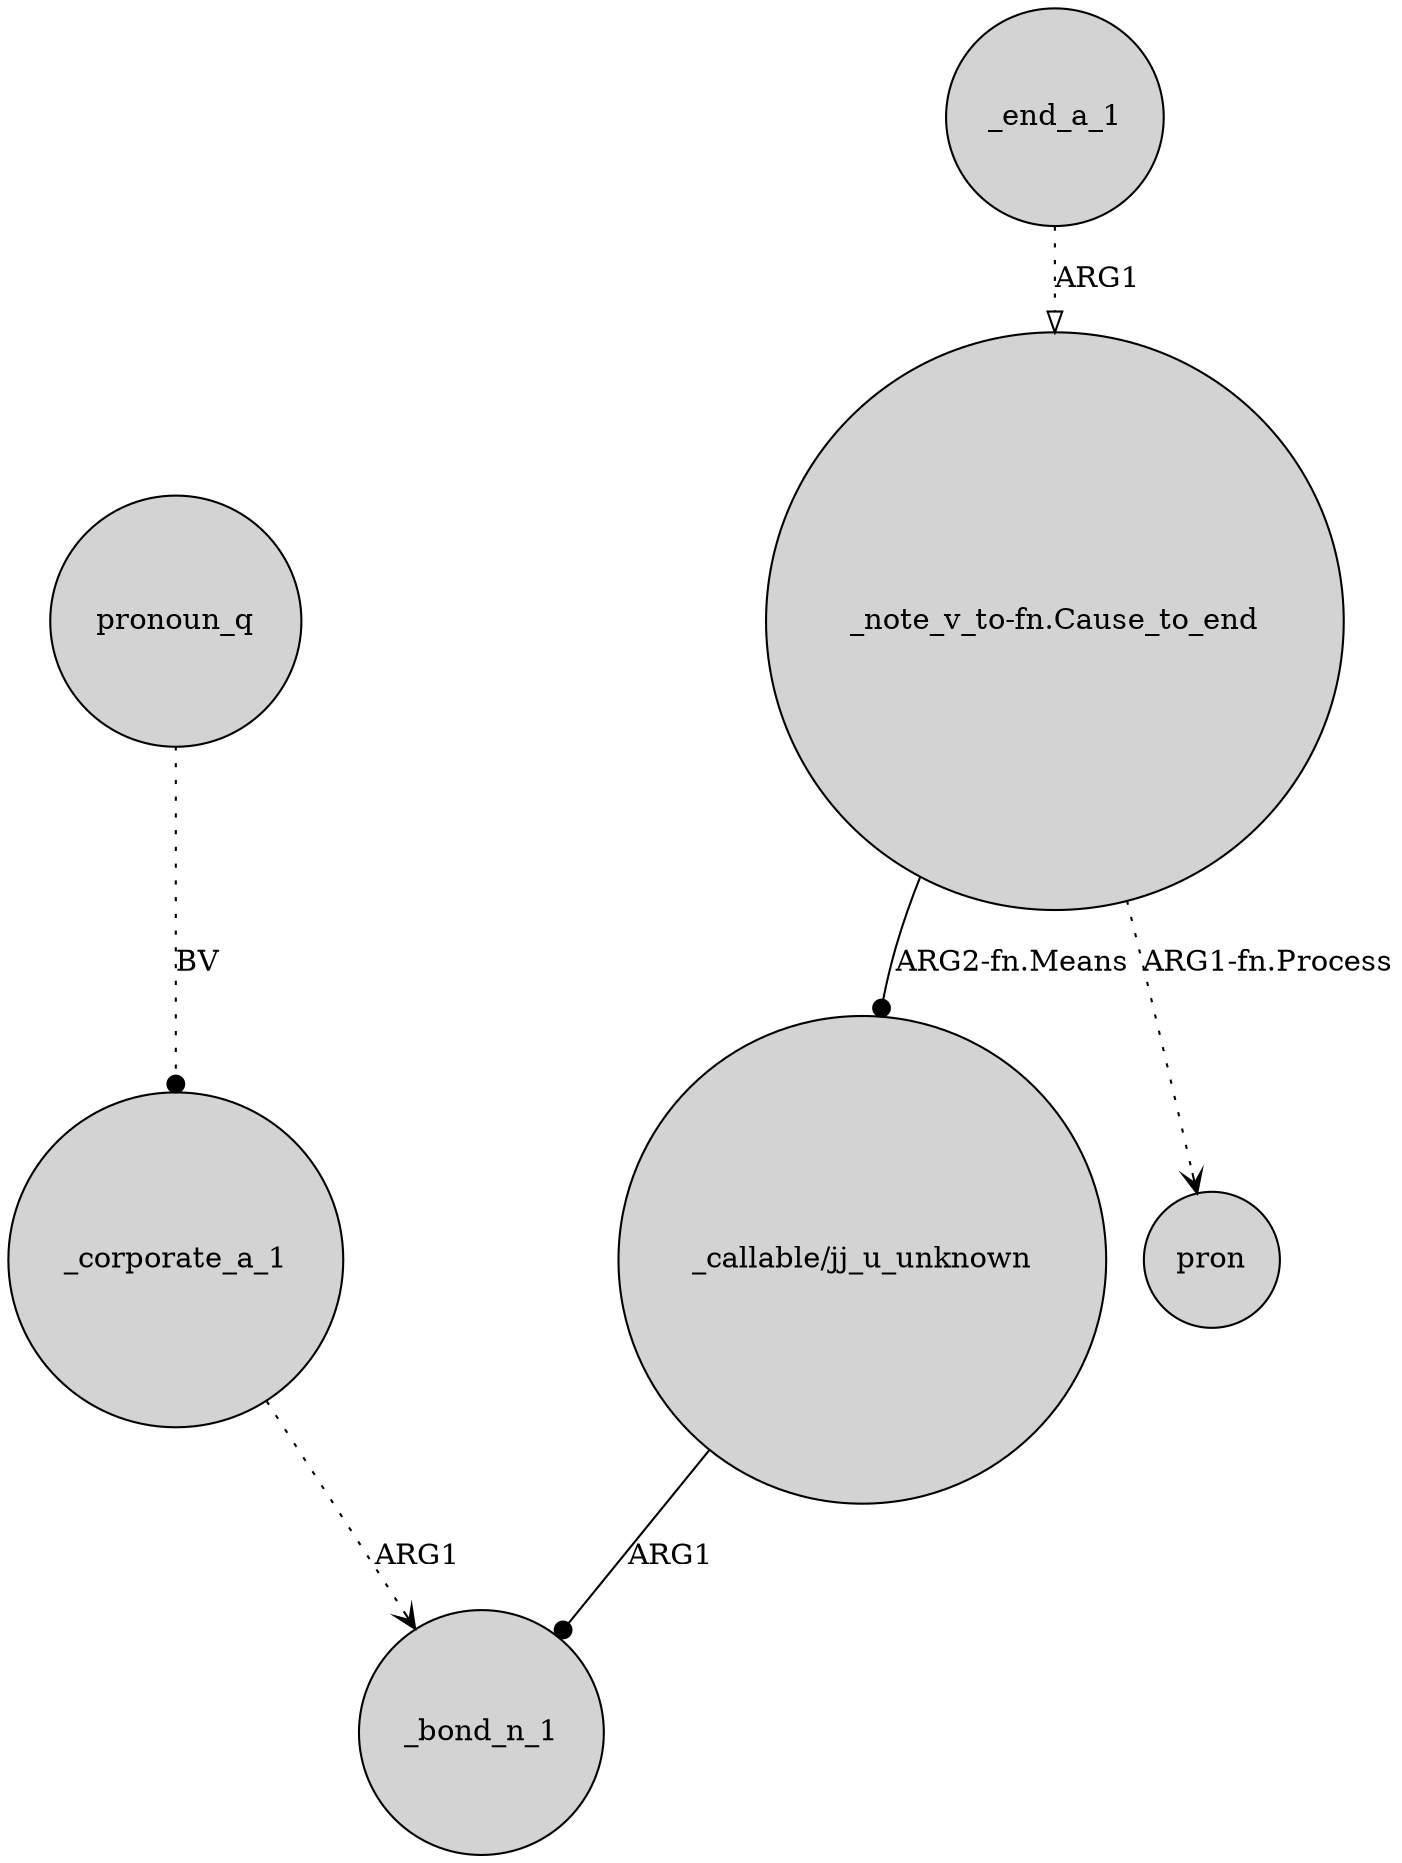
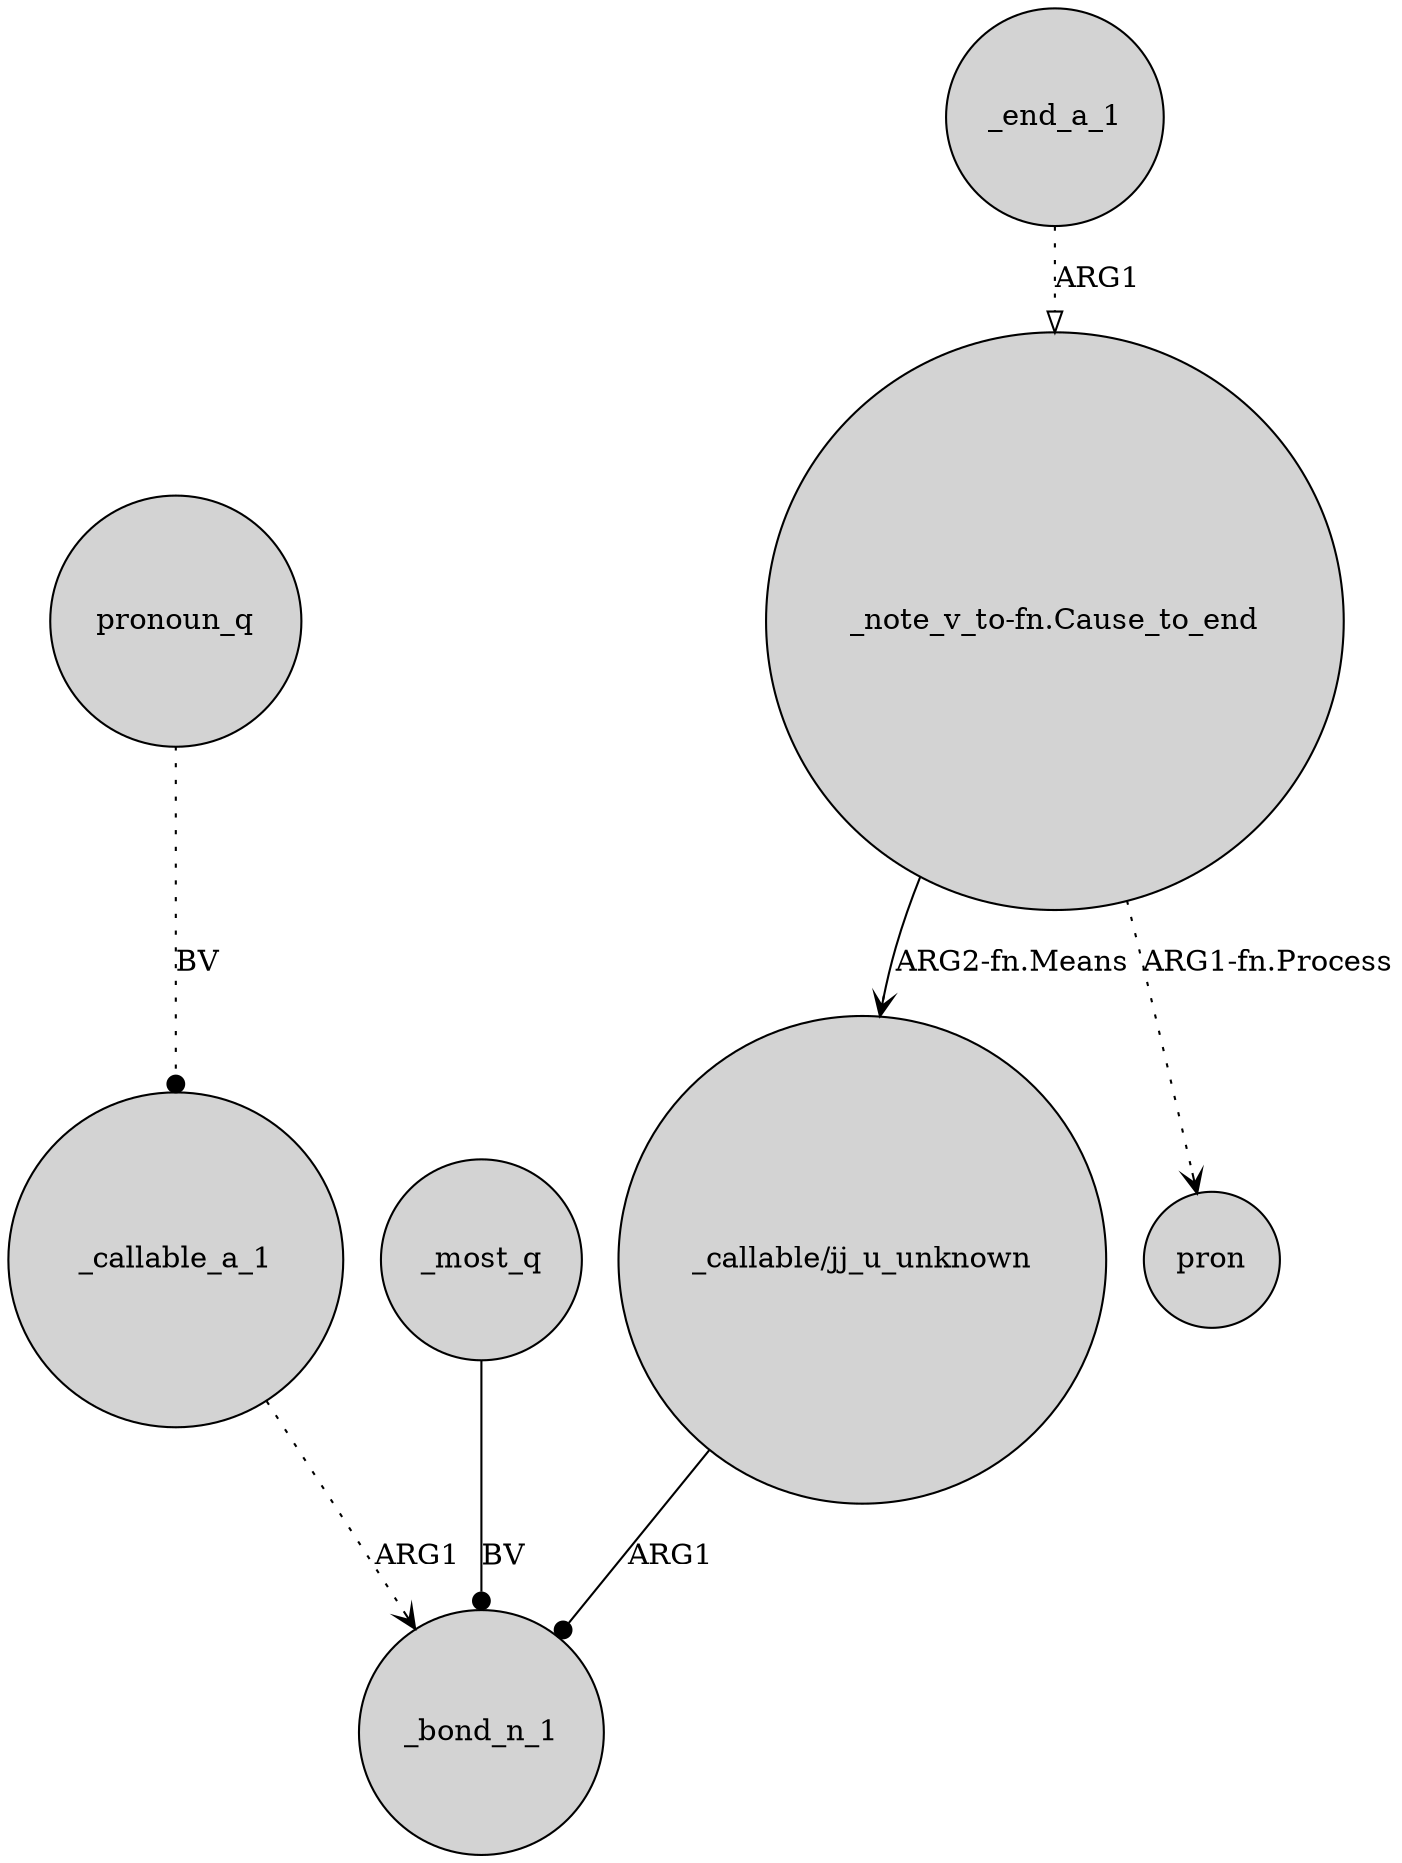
edge "_note_v_to-fn.Cause_to_end" -> "_callable/jj_u_unknown": arrowhead dot -> vee
node "_corporate_a_1": label "_corporate_a_1" -> "_callable_a_1"
node "_most_q": added
